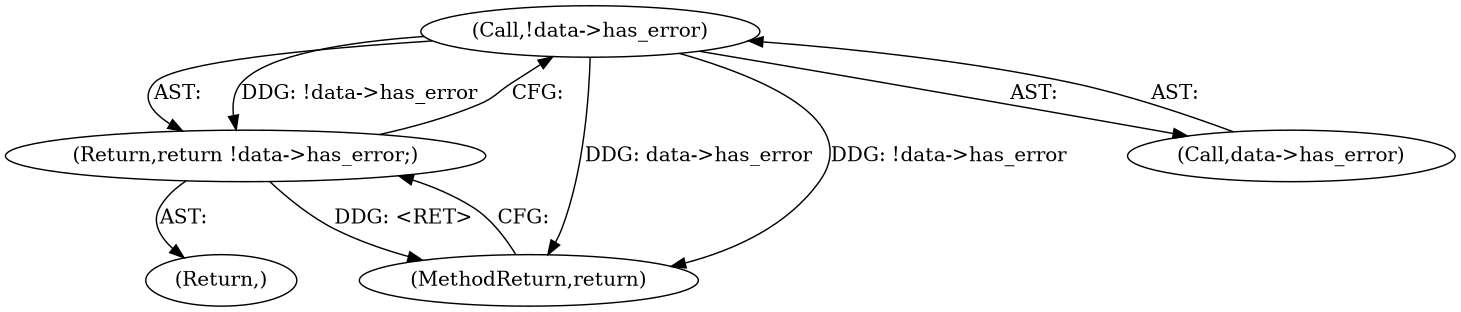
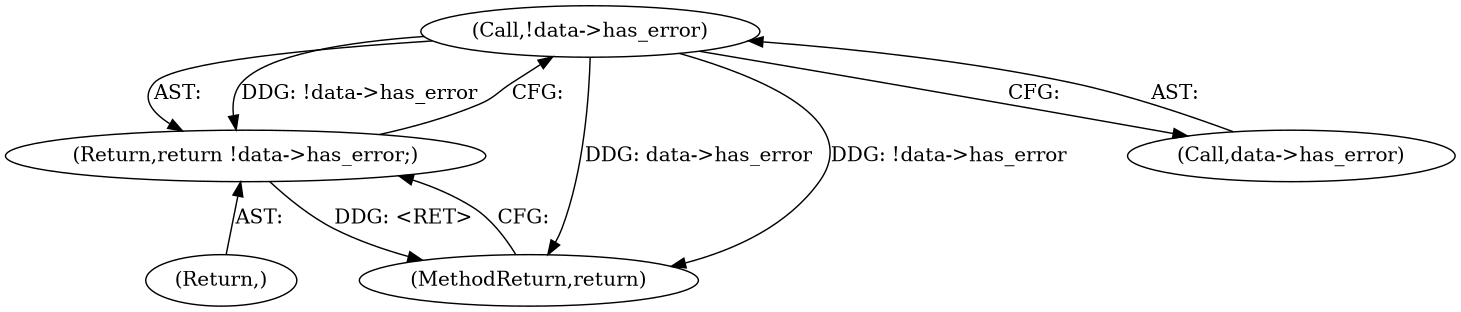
edge "(Call,!data->has_error)" -> "(Call,data->has_error)": label "AST: " -> "CFG: "
edge "(Return,return !data->has_error;)" -> "(Return,)": reversed
